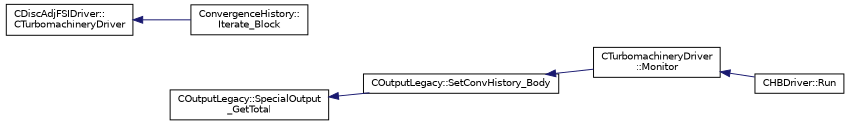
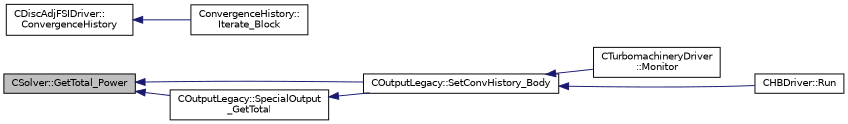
node "CDiscAdjFSIDriver:: CTurbomachineryDriver": label "CDiscAdjFSIDriver:: CTurbomachineryDriver" -> "CDiscAdjFSIDriver:: ConvergenceHistory"
edge "CHBDriver::Run" -> "CTurbomachineryDriver ::Monitor": now "CHBDriver::Run" -> "COutputLegacy::SetConvHistory_Body"
node "CSolver::GetTotal_Power": added
